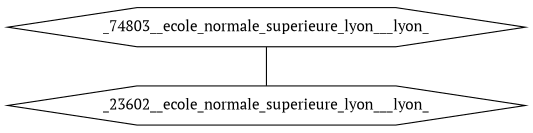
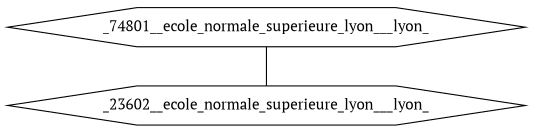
node "_74803__ecole_normale_superieure_lyon___lyon_": label "_74803__ecole_normale_superieure_lyon___lyon_" -> "_74801__ecole_normale_superieure_lyon___lyon_"
